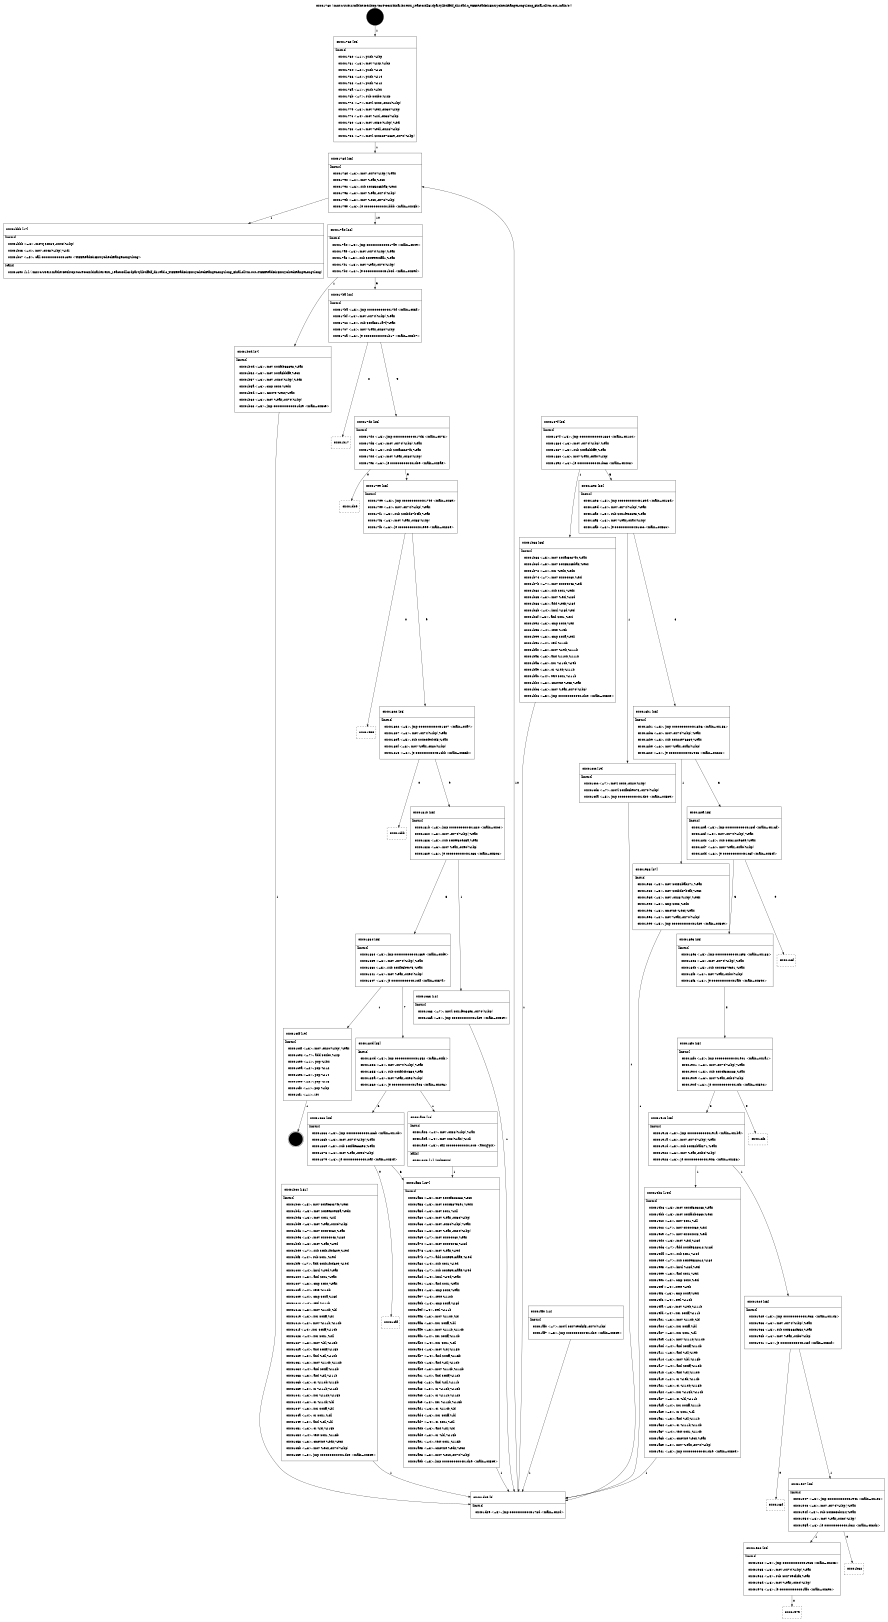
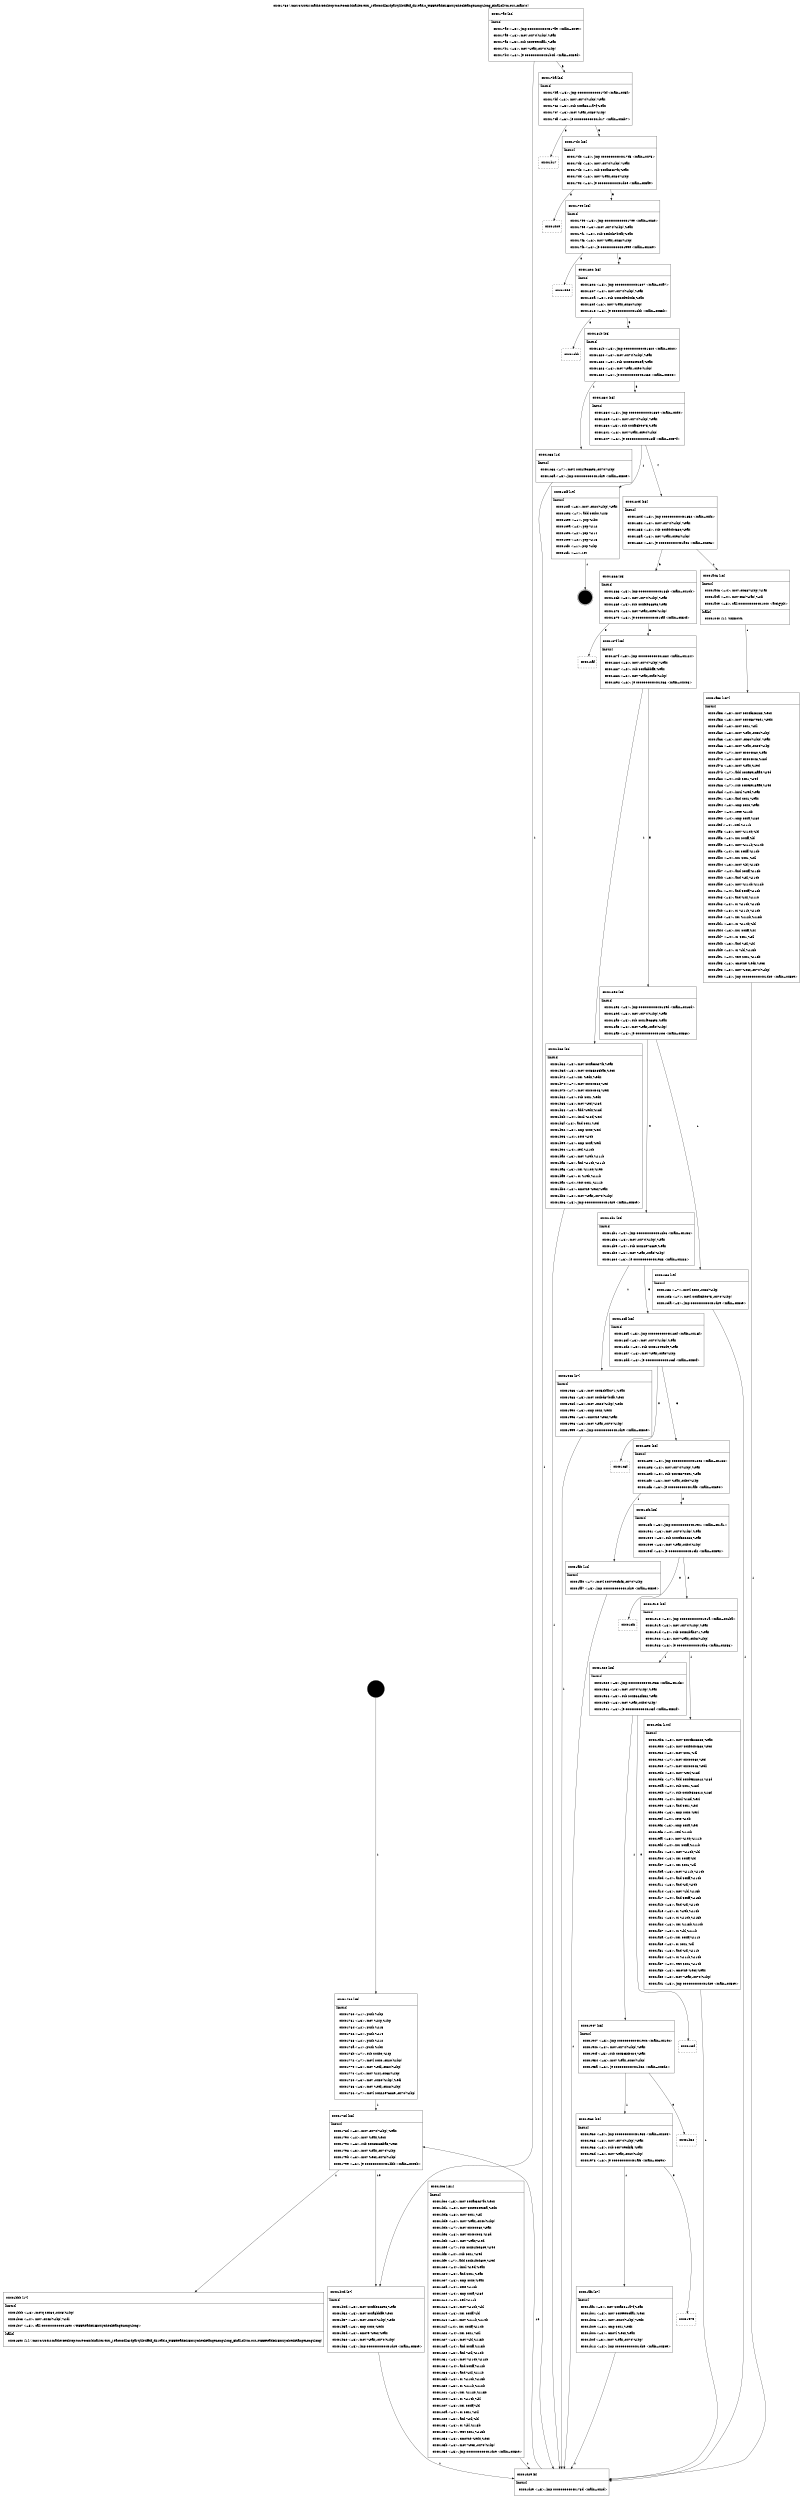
edge "0x40178d [23]" -> "0x4017a4 [22]": now "0x40178d [23]" -> "0x401b4d [27]"
edge "0x401866 [25]" -> "0x401a53 [157]": now "0x401866 [25]" -> "0x40187f [25]"
edge "0x4018e3 [25]" -> "0x401af0 [12]": added, label "1"
node "0x401afc [27]": added
